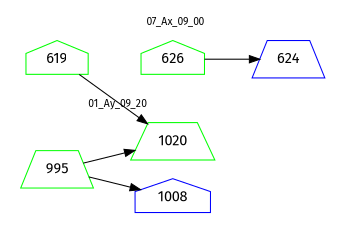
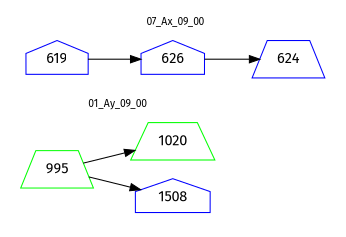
node "619": color green -> blue
node "626": color green -> blue
edge "619" -> "1020": now "619" -> "626"
cluster "01_Ay_09_20": label "01_Ay_09_20" -> "01_Ay_09_00"
node "1008": label "1008" -> "1508"
